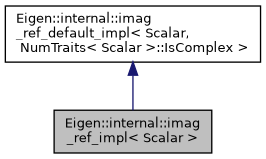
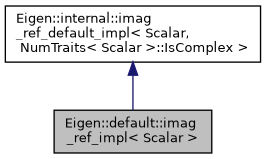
node "Eigen::internal::imag _ref_impl< Scalar >": label "Eigen::internal::imag _ref_impl< Scalar >" -> "Eigen::default::imag _ref_impl< Scalar >"
